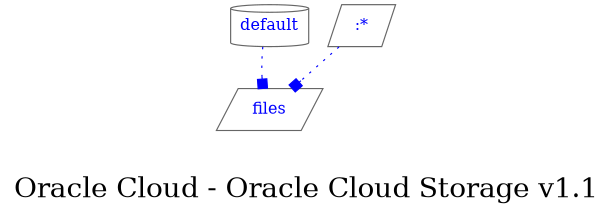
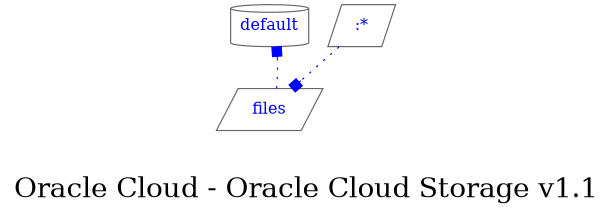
edge "default" -> "files": reversed
